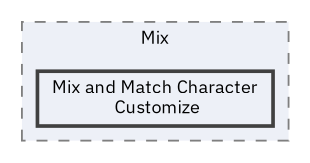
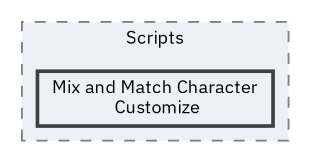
cluster "Mix": label "Mix" -> "Scripts"
